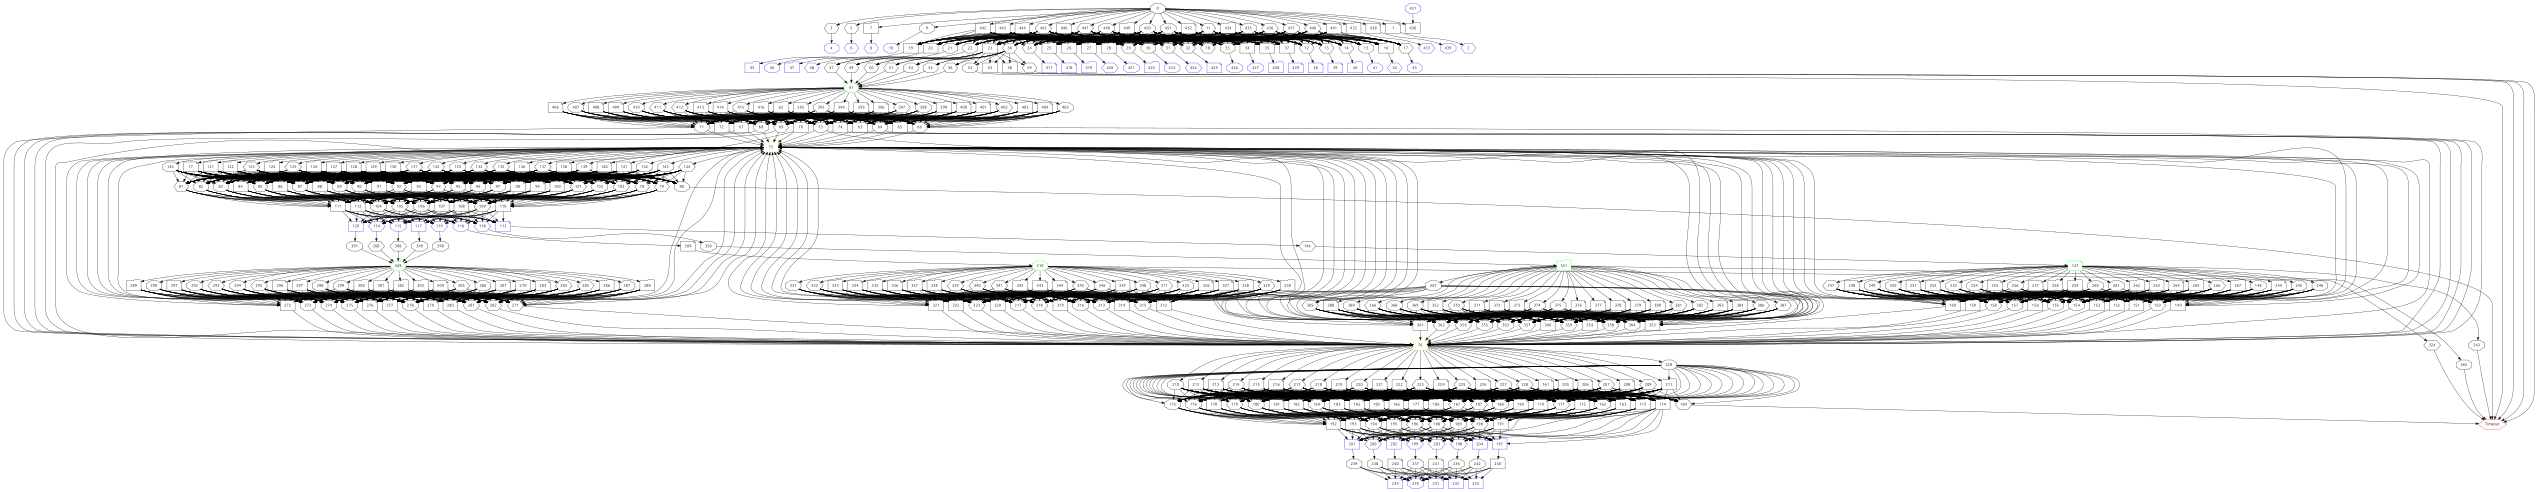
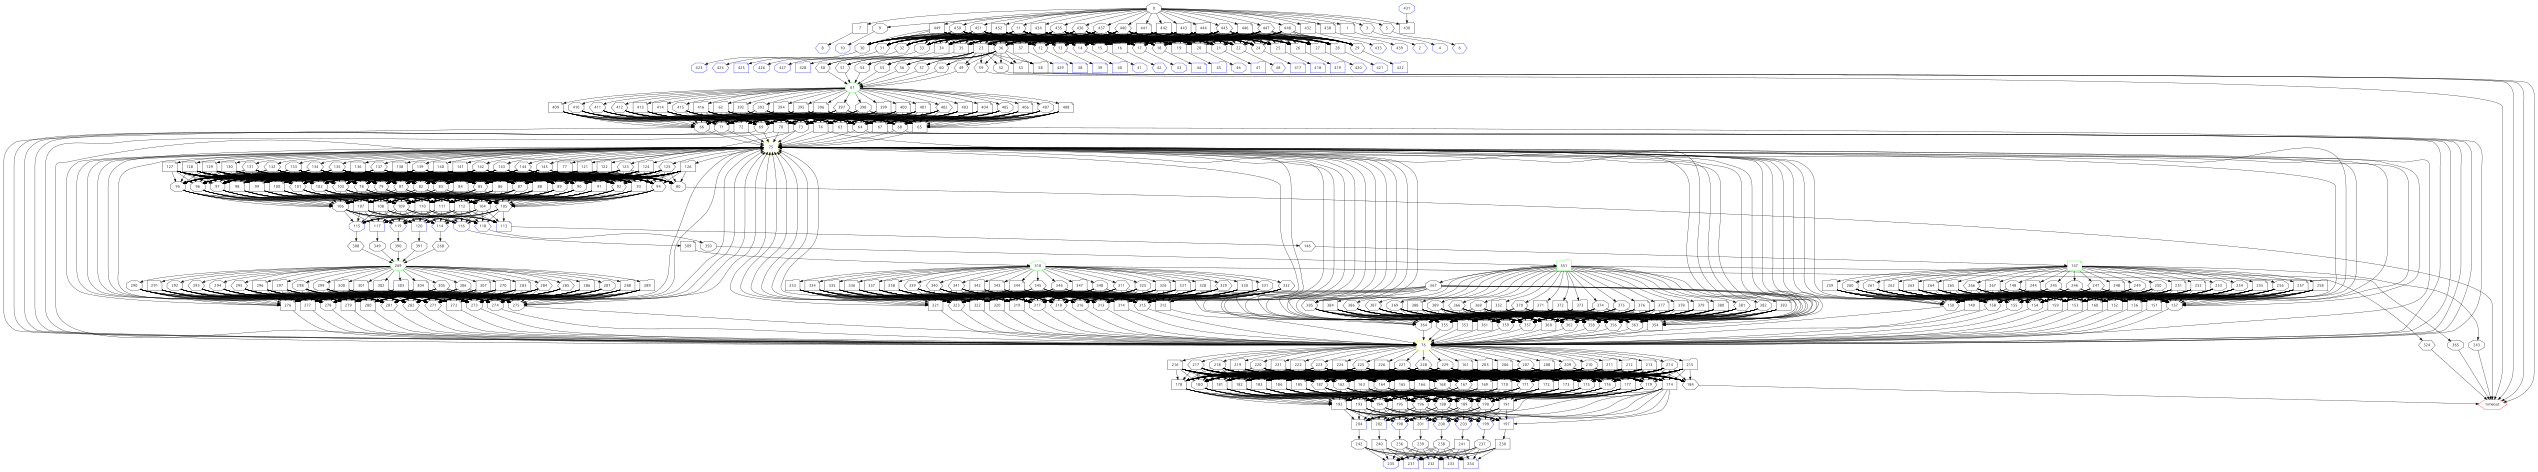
node "60": added
node "44": added
edge "229" -> "211": now "229" -> "177"
edge "239" -> "233": added
